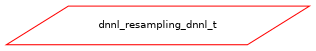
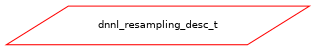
node "dnnl_resampling_dnnl_t": label "dnnl_resampling_dnnl_t" -> "dnnl_resampling_desc_t"
